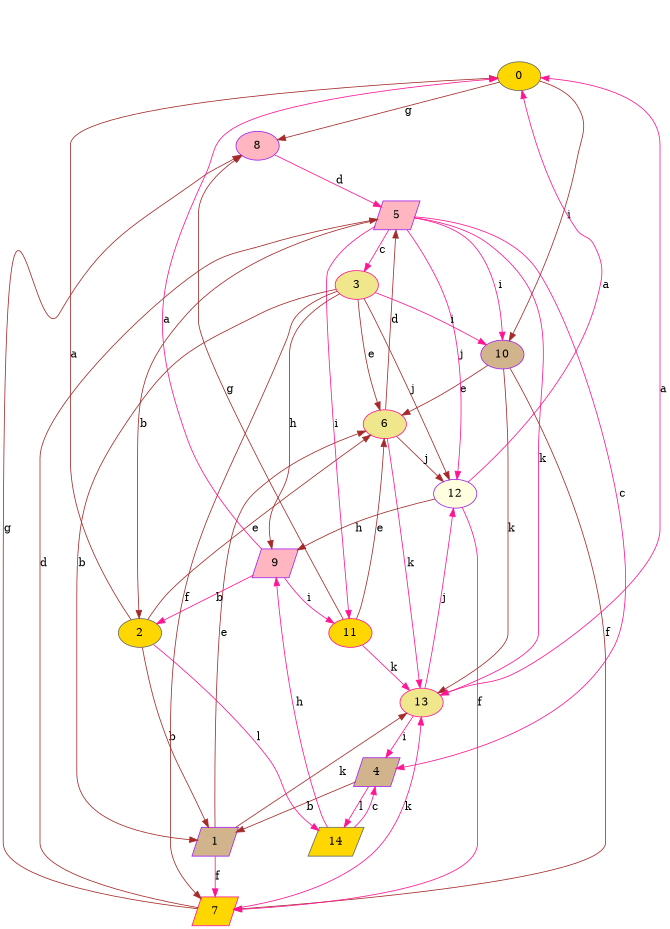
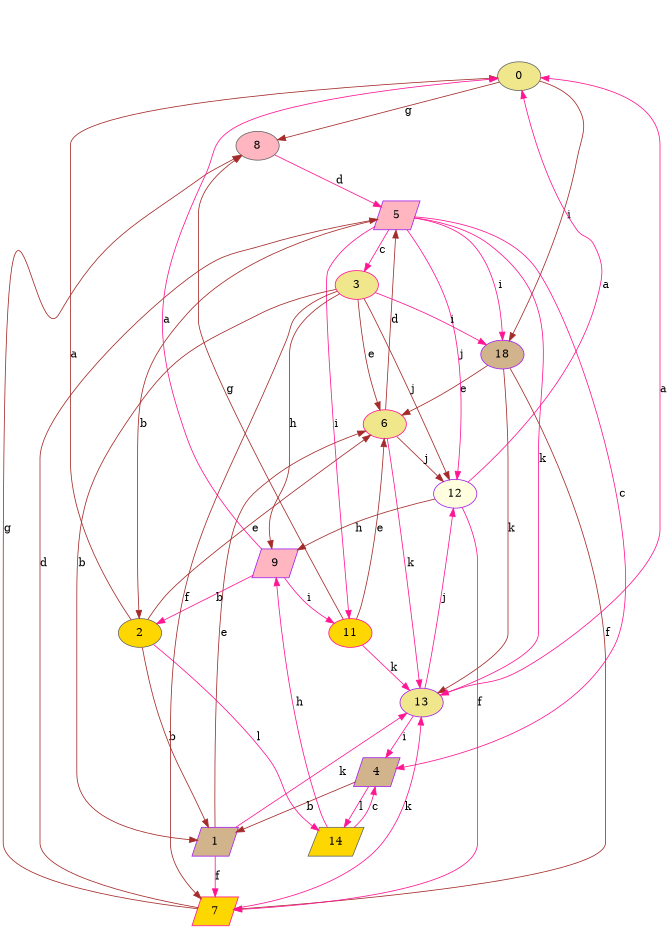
node "0": fillcolor gold -> khaki
node "8": color purple -> gray40
node "10": label "10" -> "18"
node "13": color deeppink -> purple
edge "1" -> "13": color brown -> deeppink
